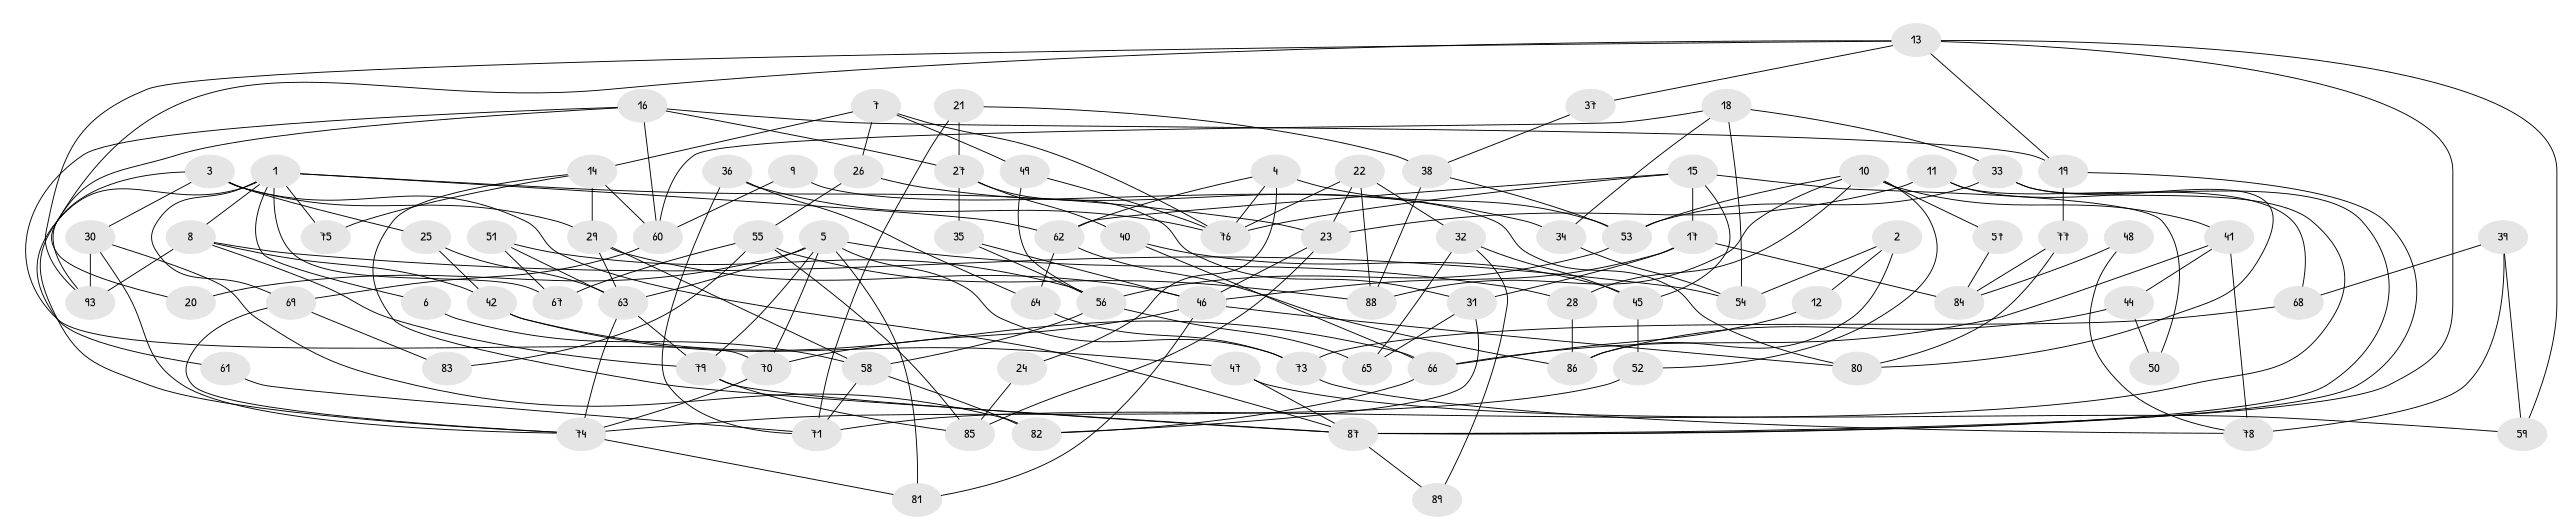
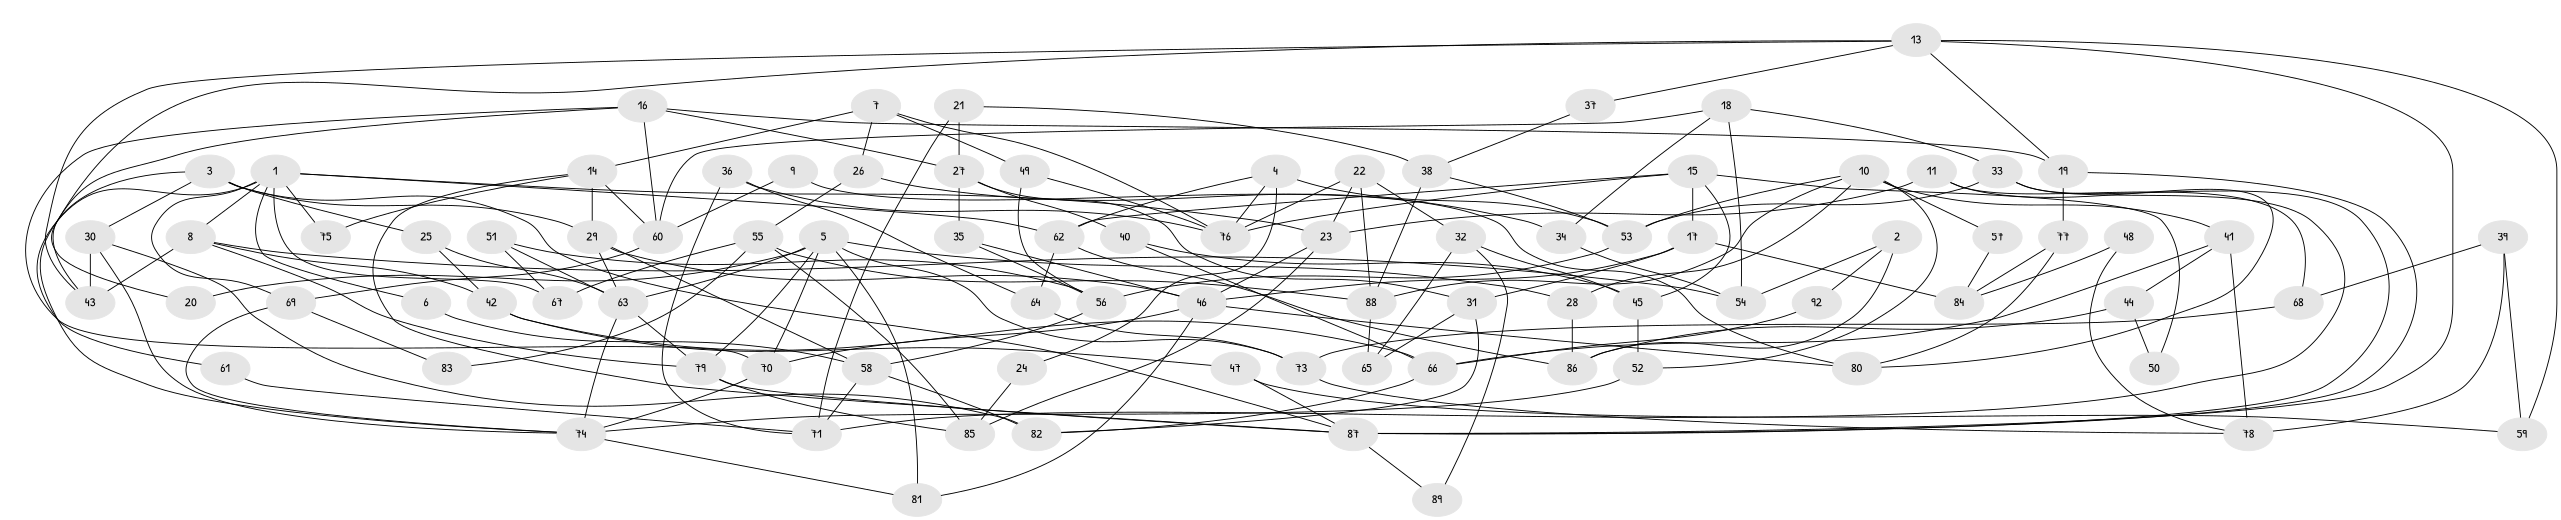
node "93": label "93" -> "43"
node "12": label "12" -> "92"
edge "56" -- "65": now "88" -- "65"
